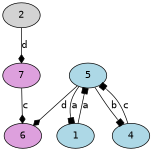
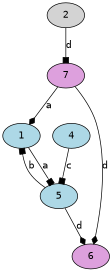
edge "2" -> "7": arrowhead diamond -> box
edge "7" -> "1": added, label "a"
edge "5" -> "4": removed, label "b"
edge "7" -> "6": label "c" -> "d"
edge "5" -> "1": label "a" -> "b"
